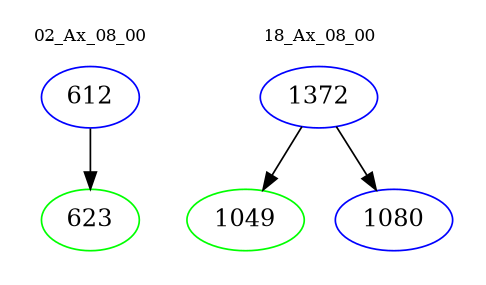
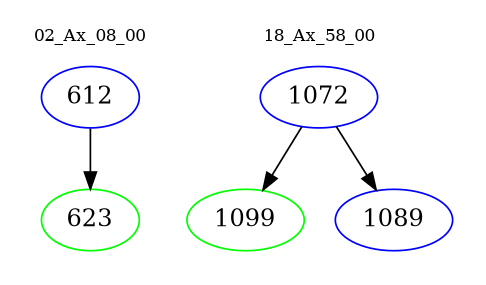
cluster "18_Ax_08_00": label "18_Ax_08_00" -> "18_Ax_58_00"
node "1372": label "1372" -> "1072"
node "1049": label "1049" -> "1099"
node "1080": label "1080" -> "1089"
